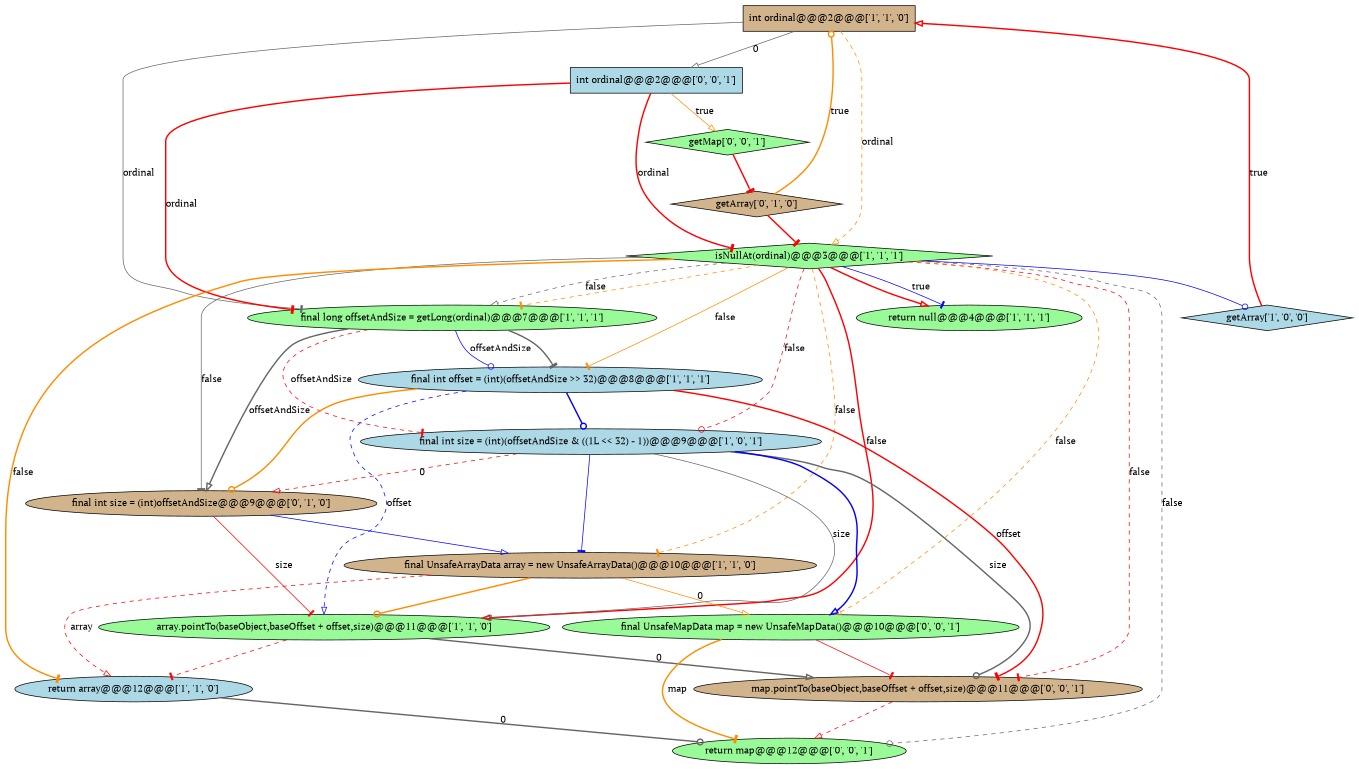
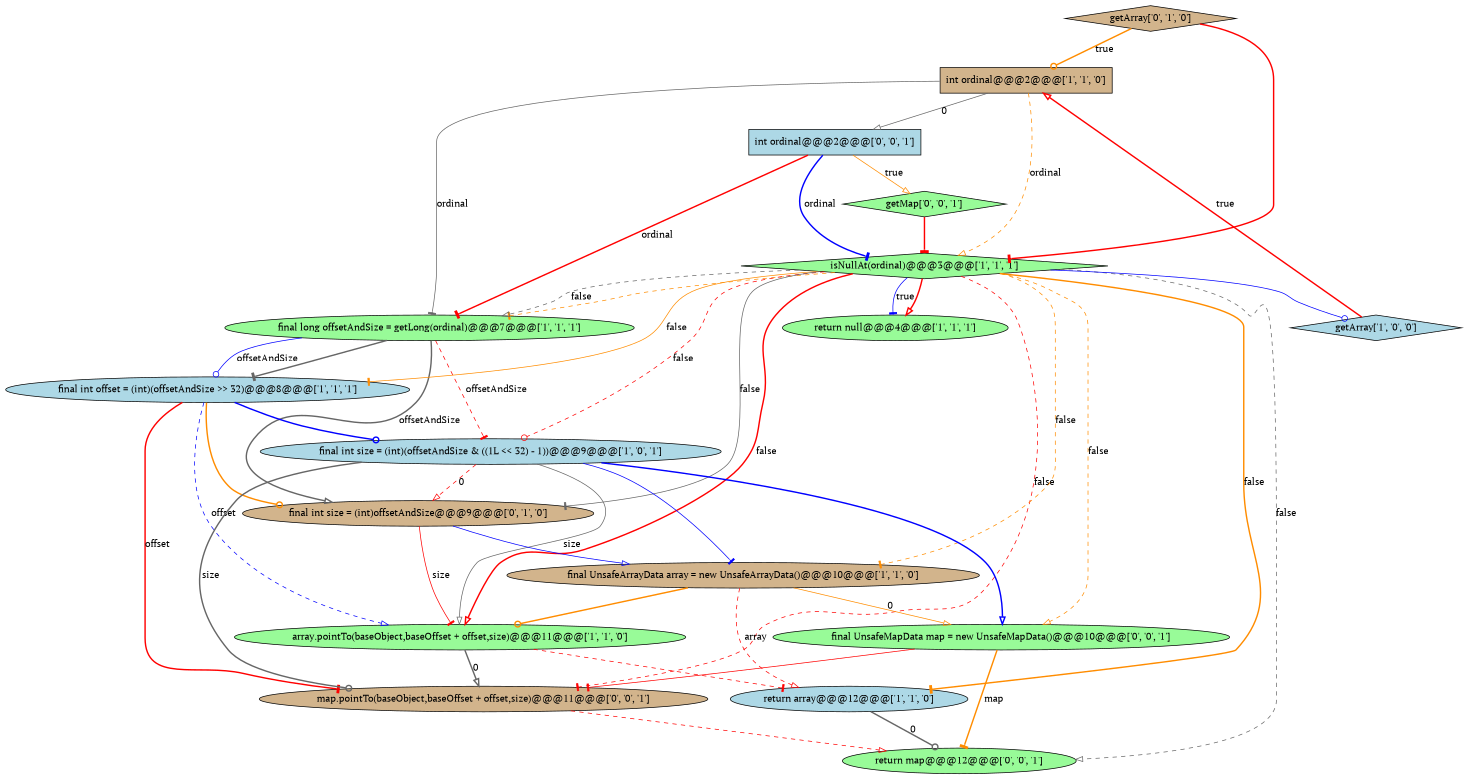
edge "getMap['0', '0', '1']" -> "getArray['0', '1', '0']": now "getMap['0', '0', '1']" -> "isNullAt(ordinal)@@@3@@@['1', '1', '1']"
edge "int ordinal@@@2@@@['0', '0', '1']" -> "isNullAt(ordinal)@@@3@@@['1', '1', '1']": color red -> blue
edge "isNullAt(ordinal)@@@3@@@['1', '1', '1']" -> "return map@@@12@@@['0', '0', '1']": arrowhead odot -> onormal
